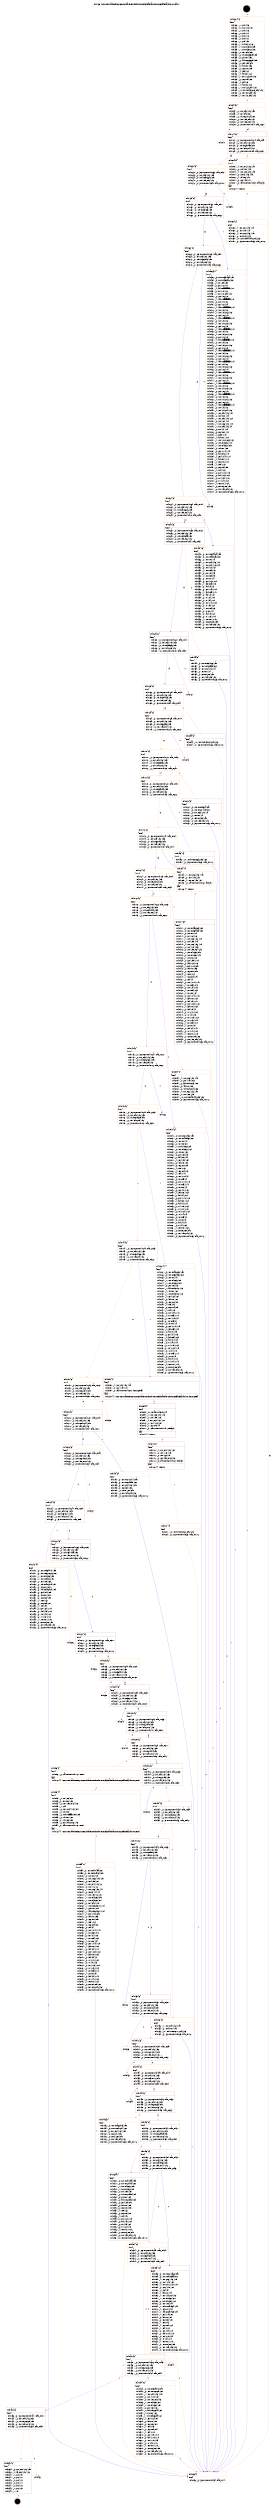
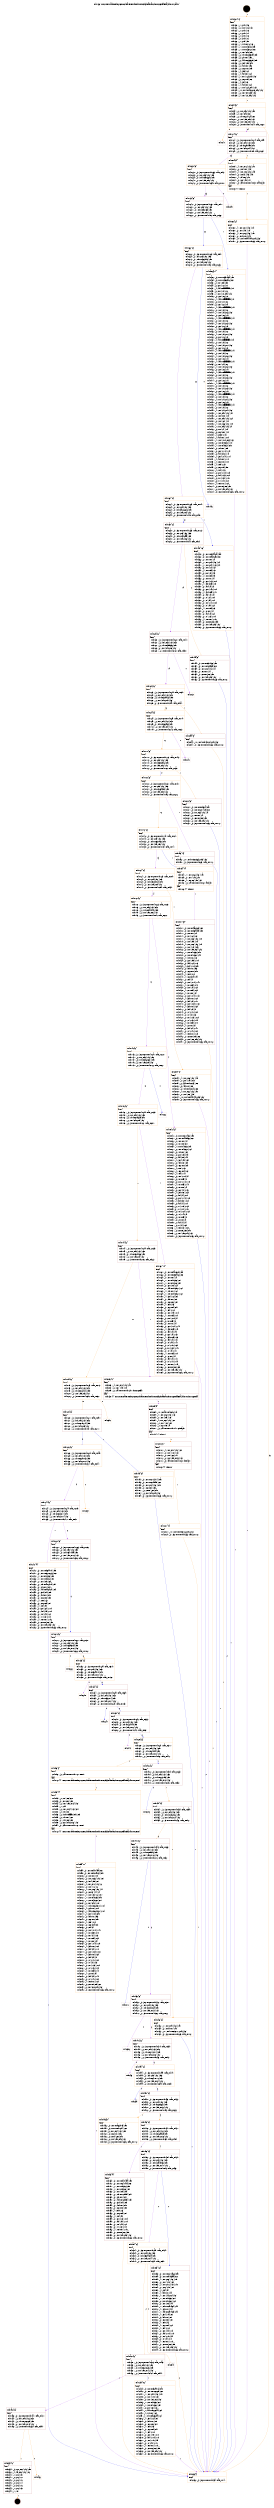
node "0x4025e8": removed
